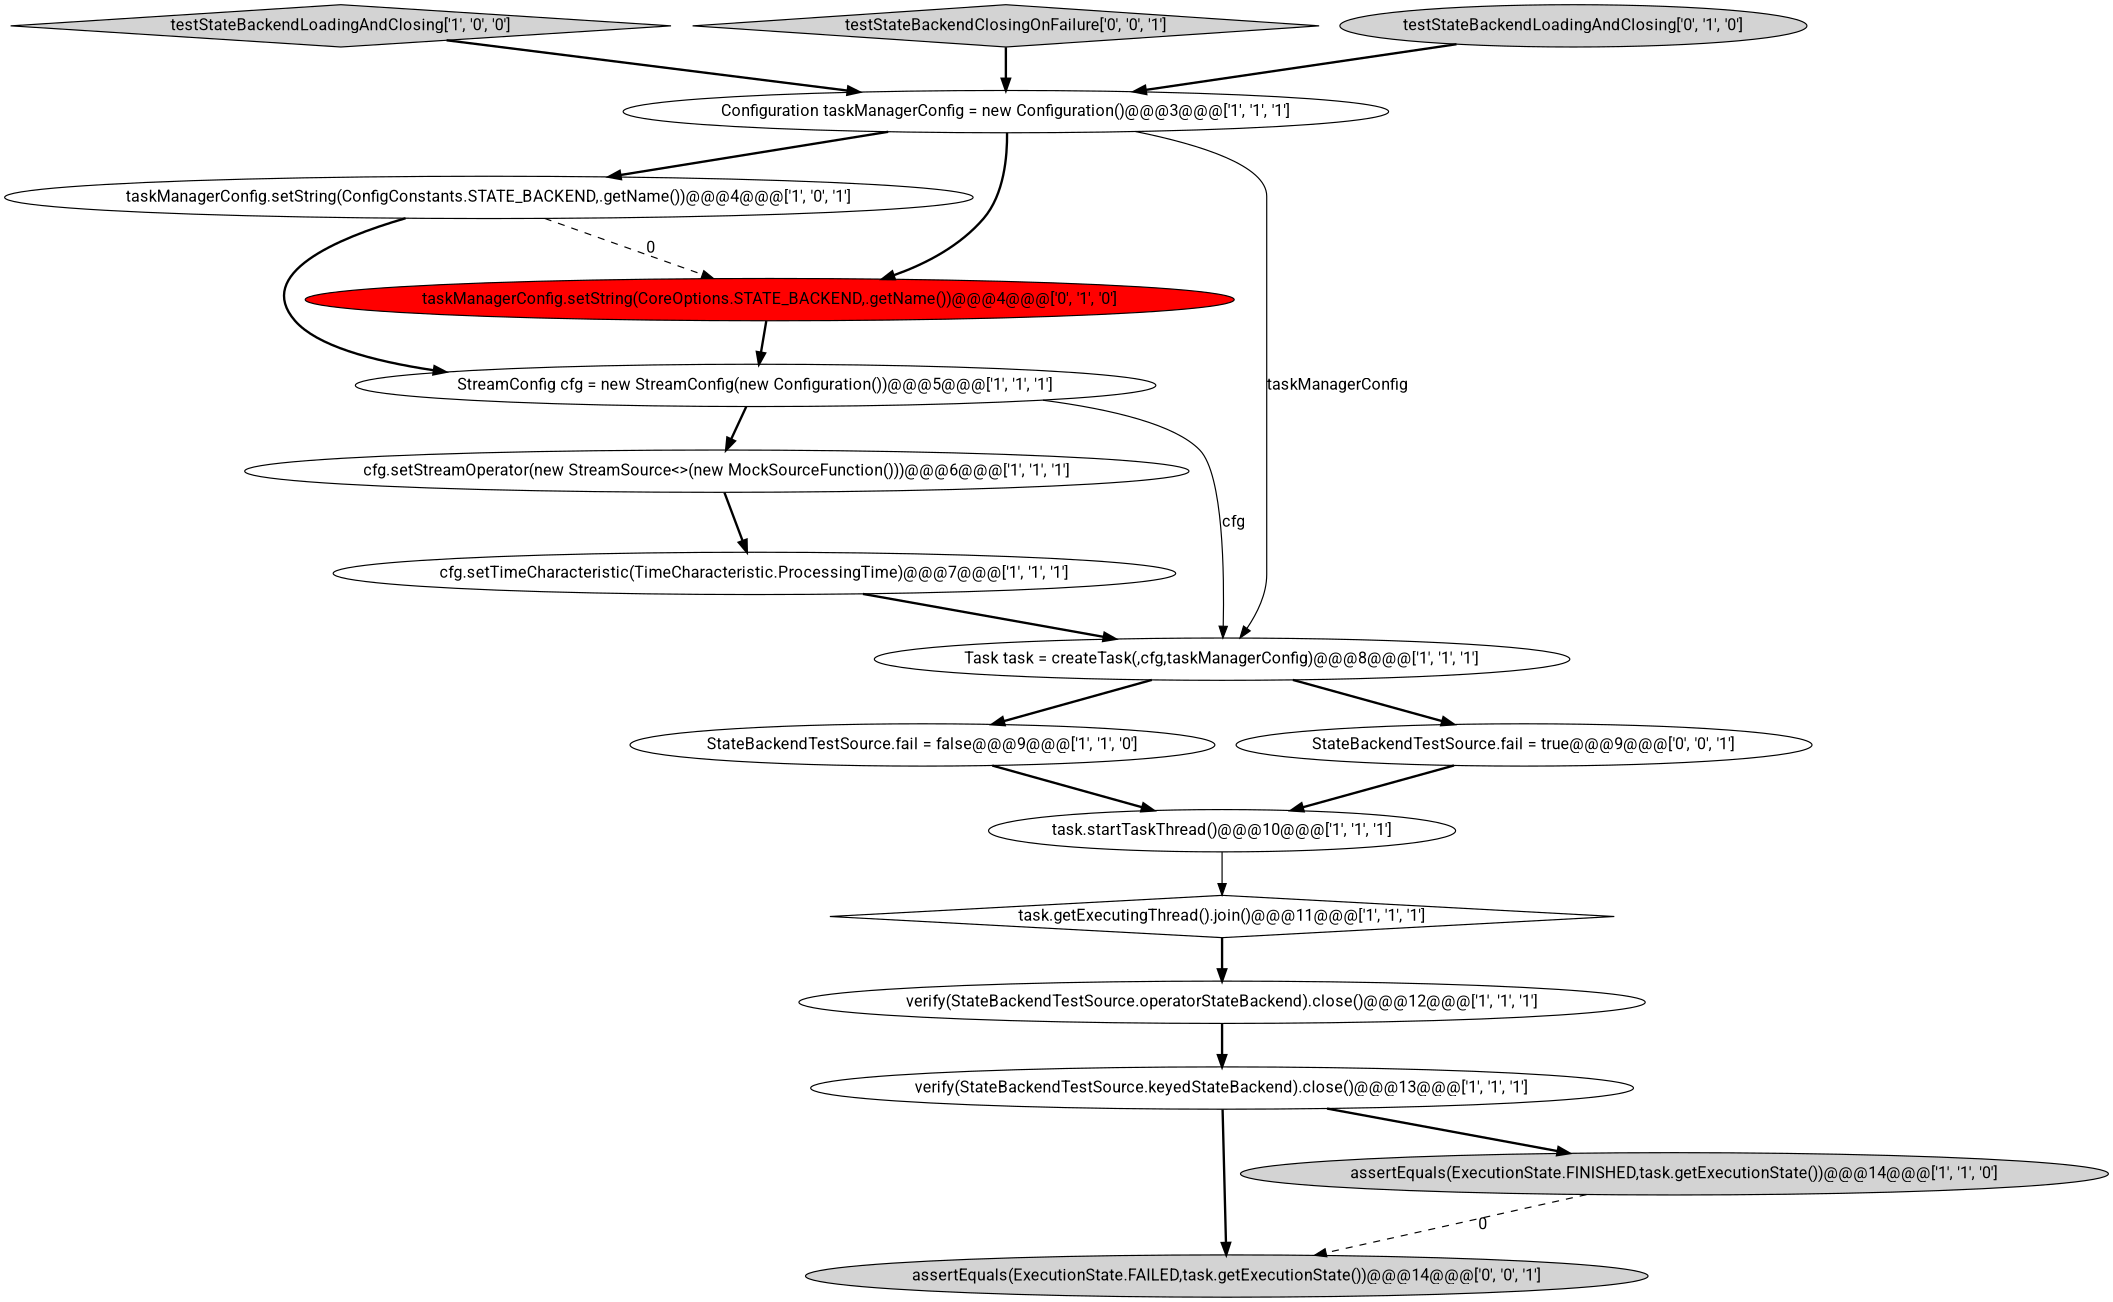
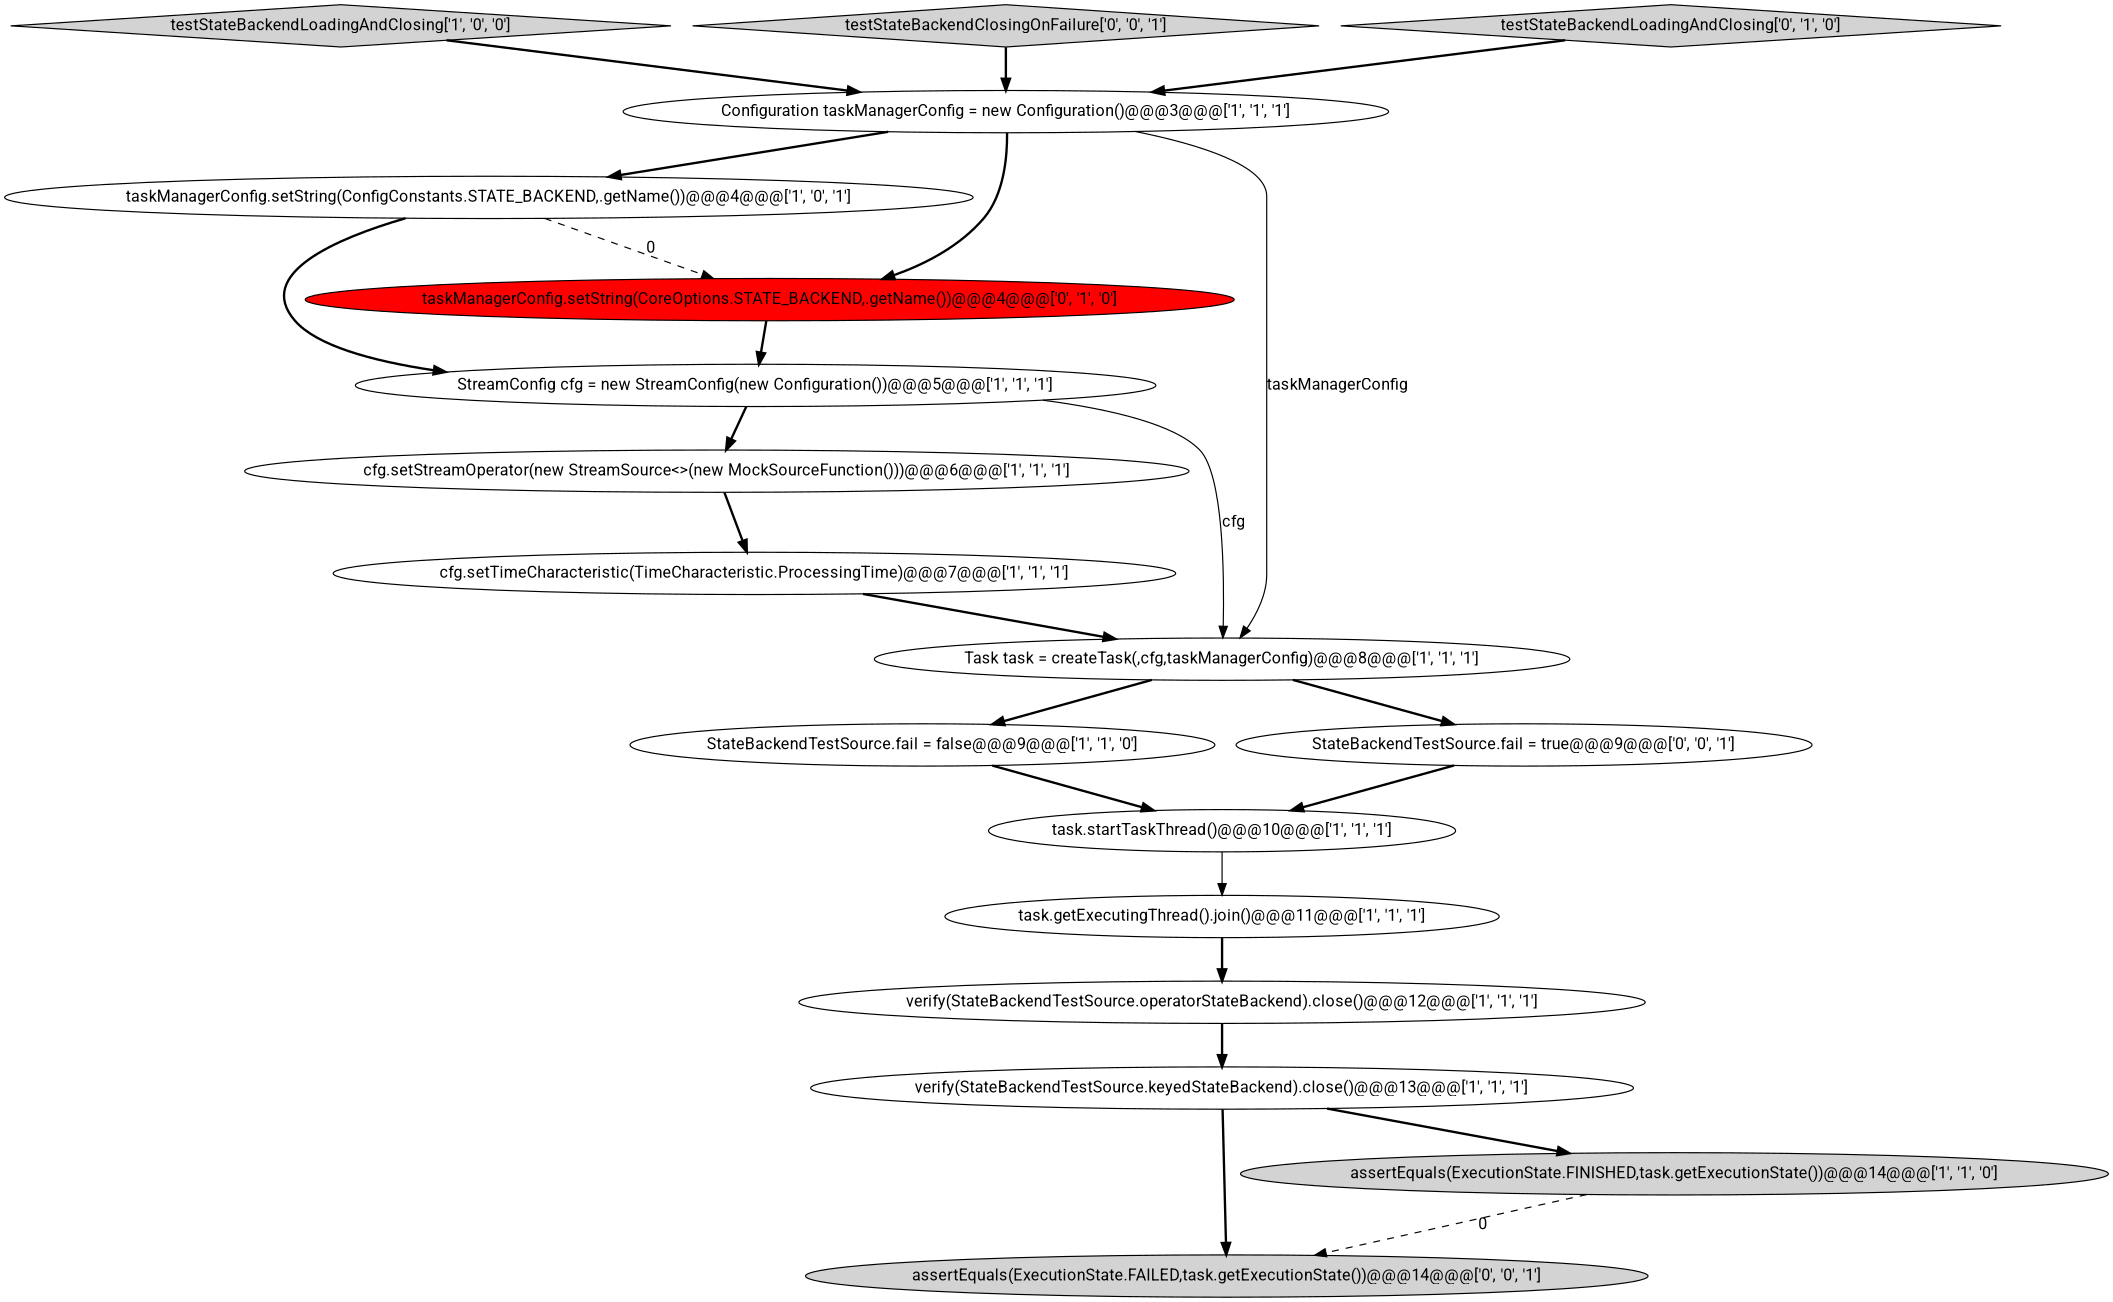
node "testStateBackendLoadingAndClosing['0', '1', '0']": shape ellipse -> diamond
node "task.getExecutingThread().join()@@@11@@@['1', '1', '1']": shape diamond -> ellipse
